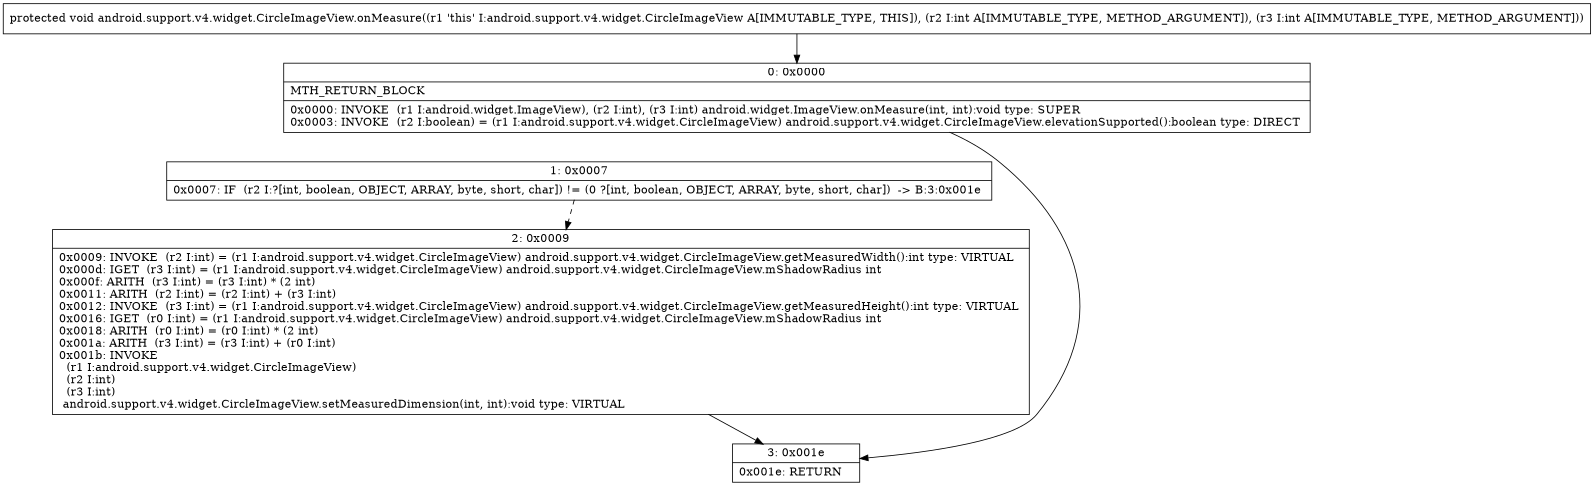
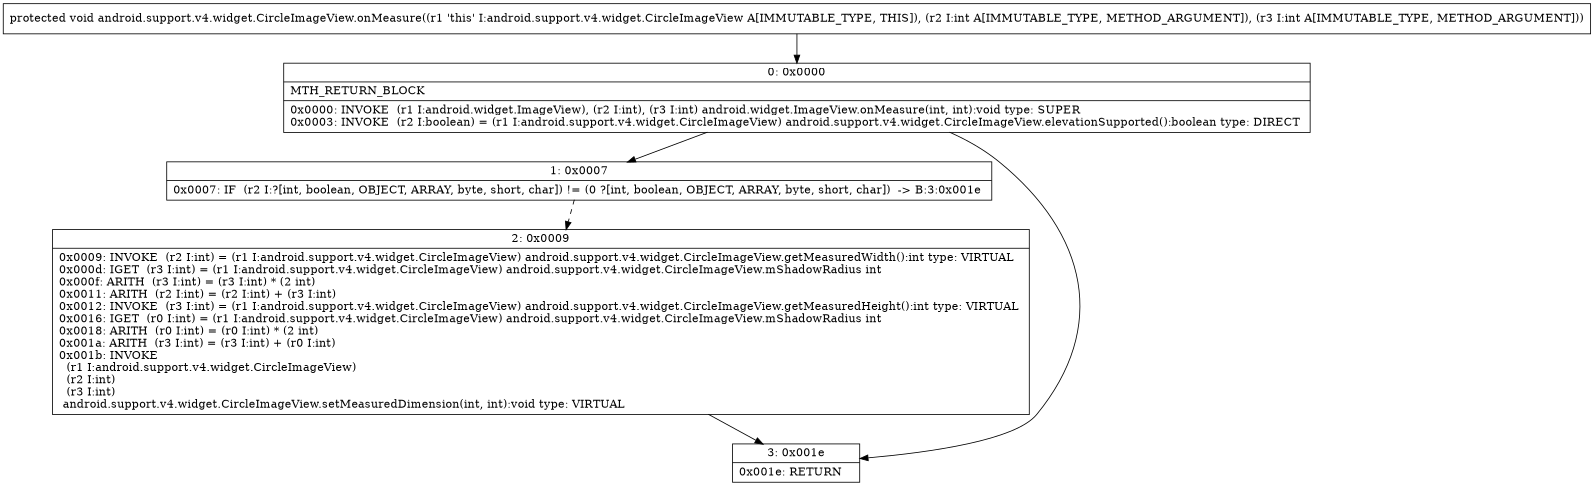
edge "0: 0x0000" -> "1: 0x0007": added
